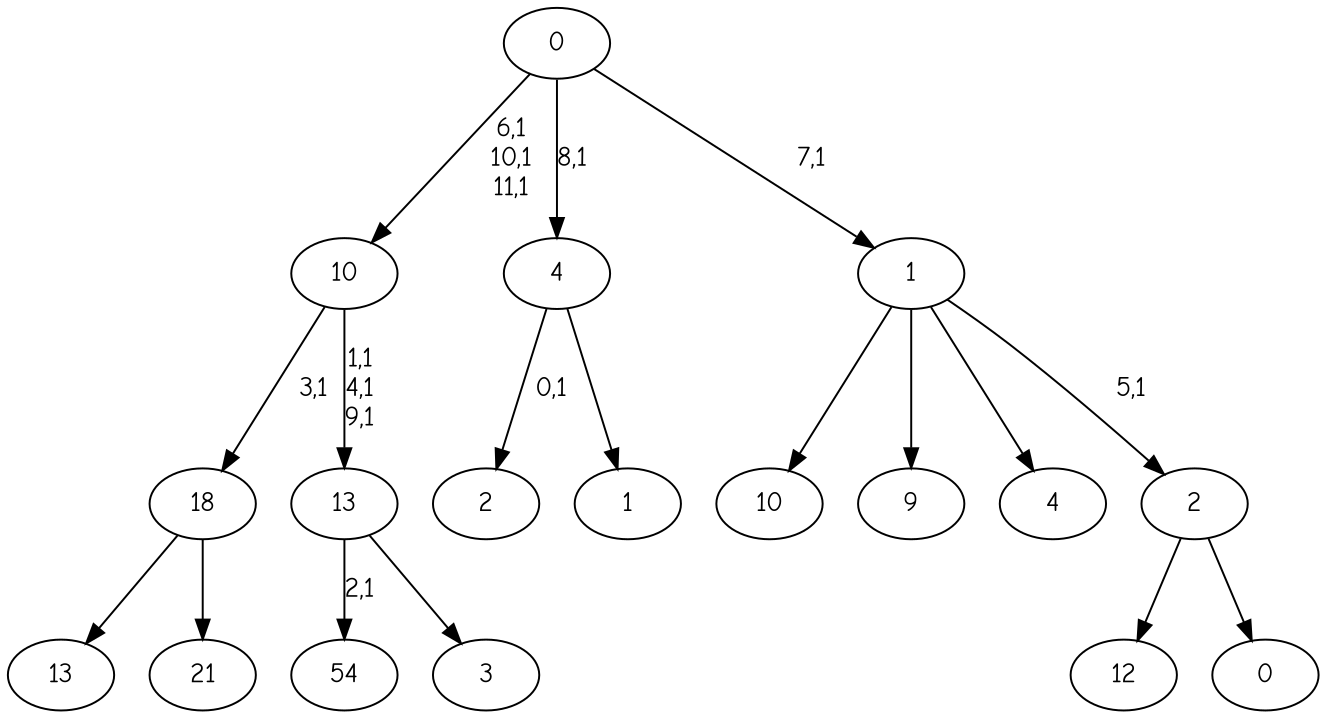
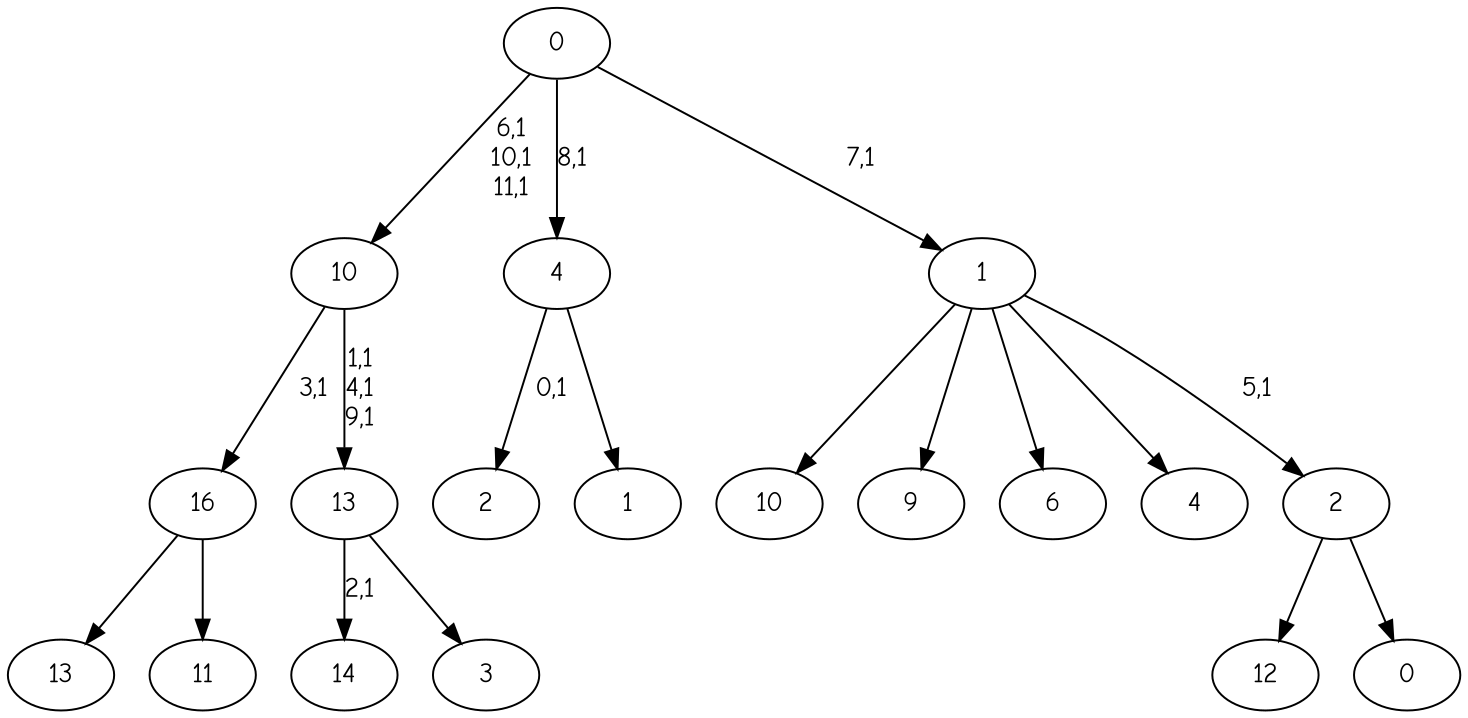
node "18": label "18" -> "16"
node "6": added
node "21": label "21" -> "11"
node "54": label "54" -> "14"
